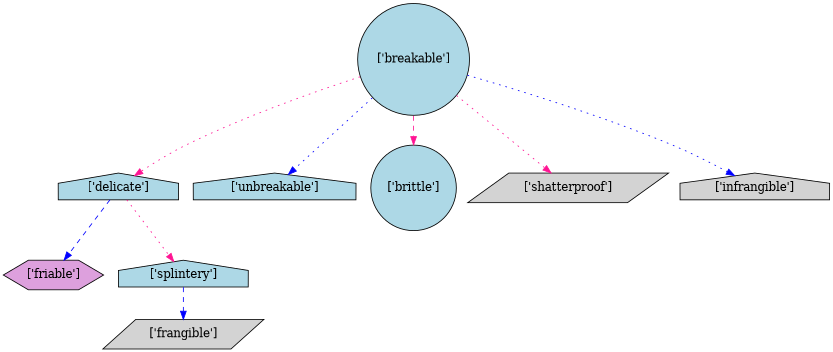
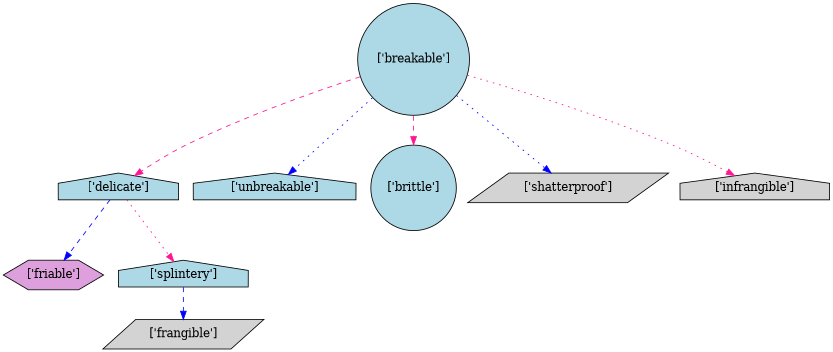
edge "['breakable']" -> "['infrangible']": color blue -> deeppink
edge "['breakable']" -> "['delicate']": style dotted -> dashed
edge "['breakable']" -> "['shatterproof']": color deeppink -> blue
